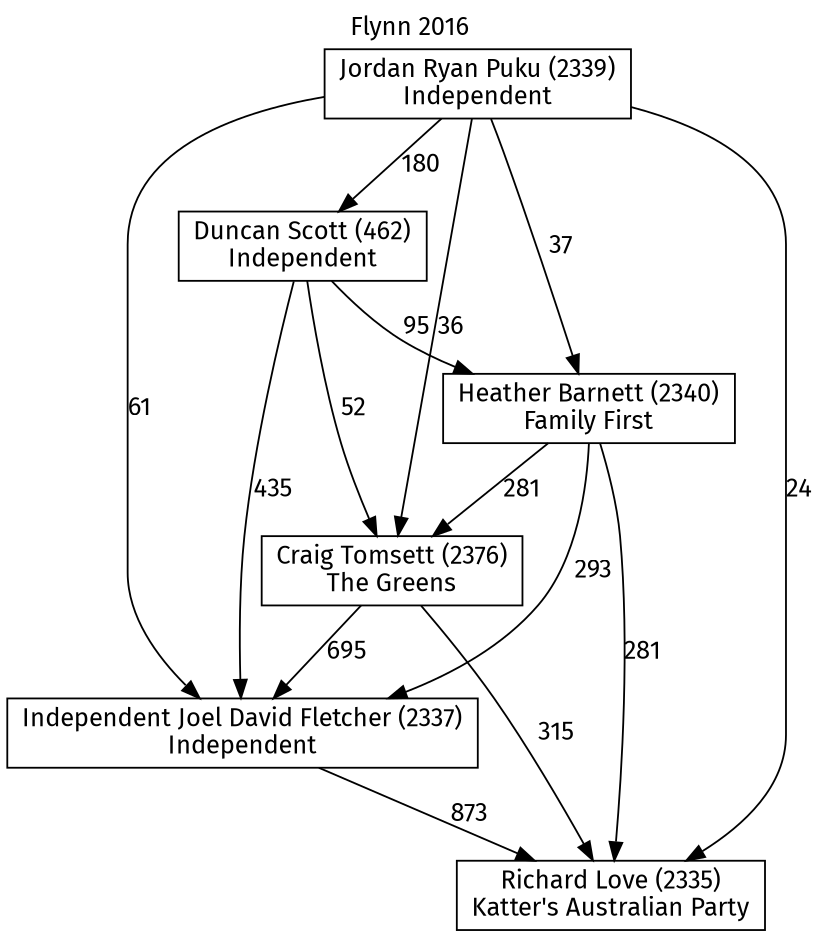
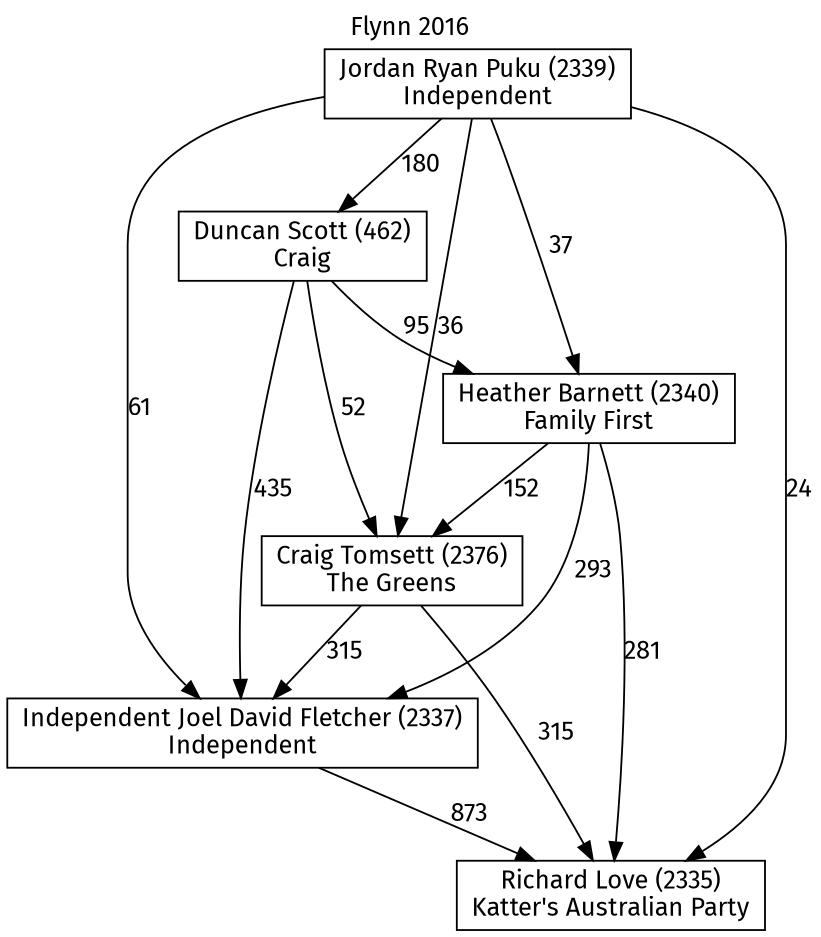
node "Duncan Scott (462) Independent": label "Duncan Scott (462) Independent" -> "Duncan Scott (462) Craig"
edge "Heather Barnett (2340) Family First" -> "Craig Tomsett (2376) The Greens": label "281" -> "152"
edge "Craig Tomsett (2376) The Greens" -> "Independent Joel David Fletcher (2337) Independent": label "695" -> "315"
